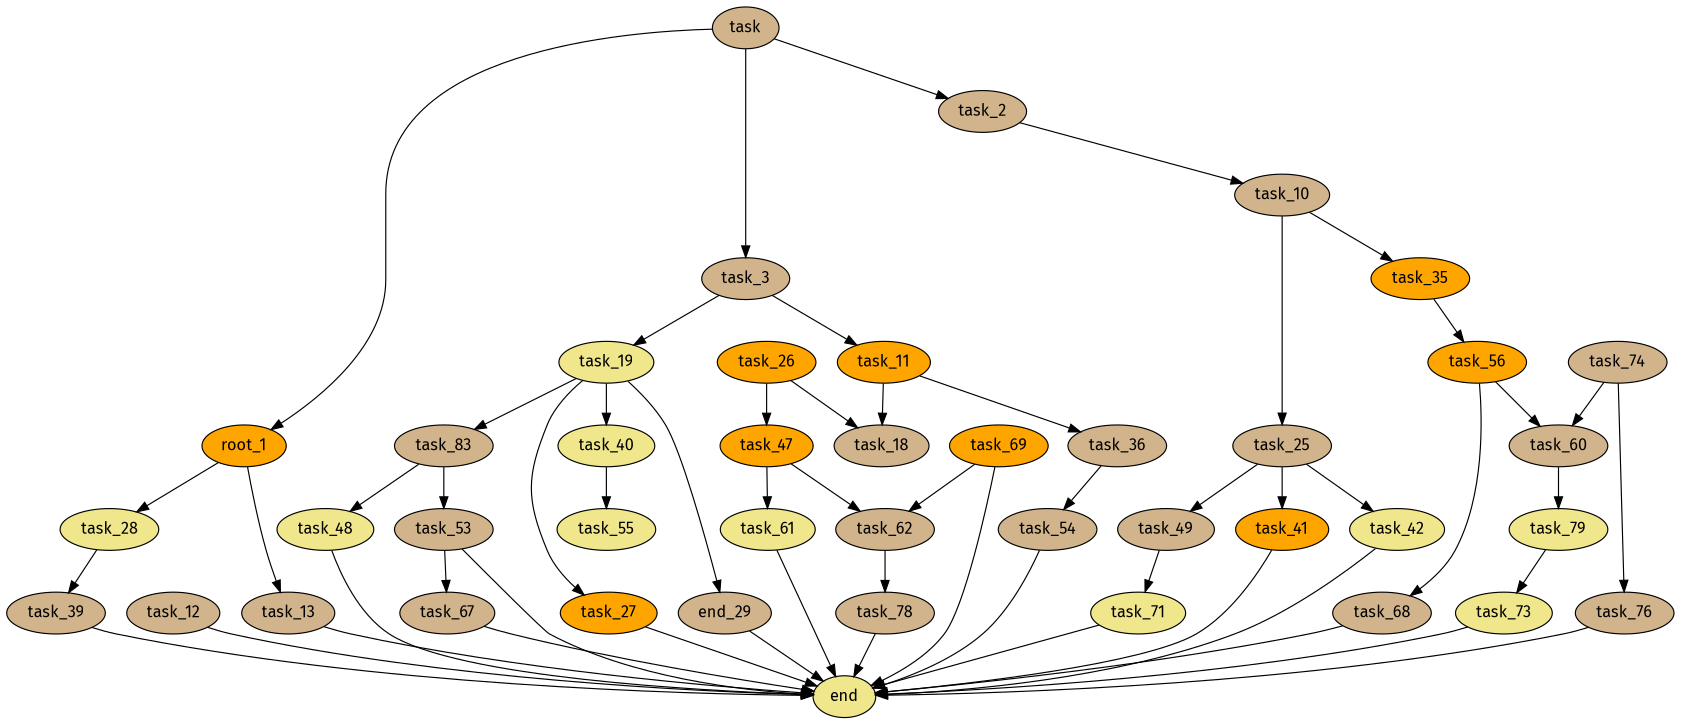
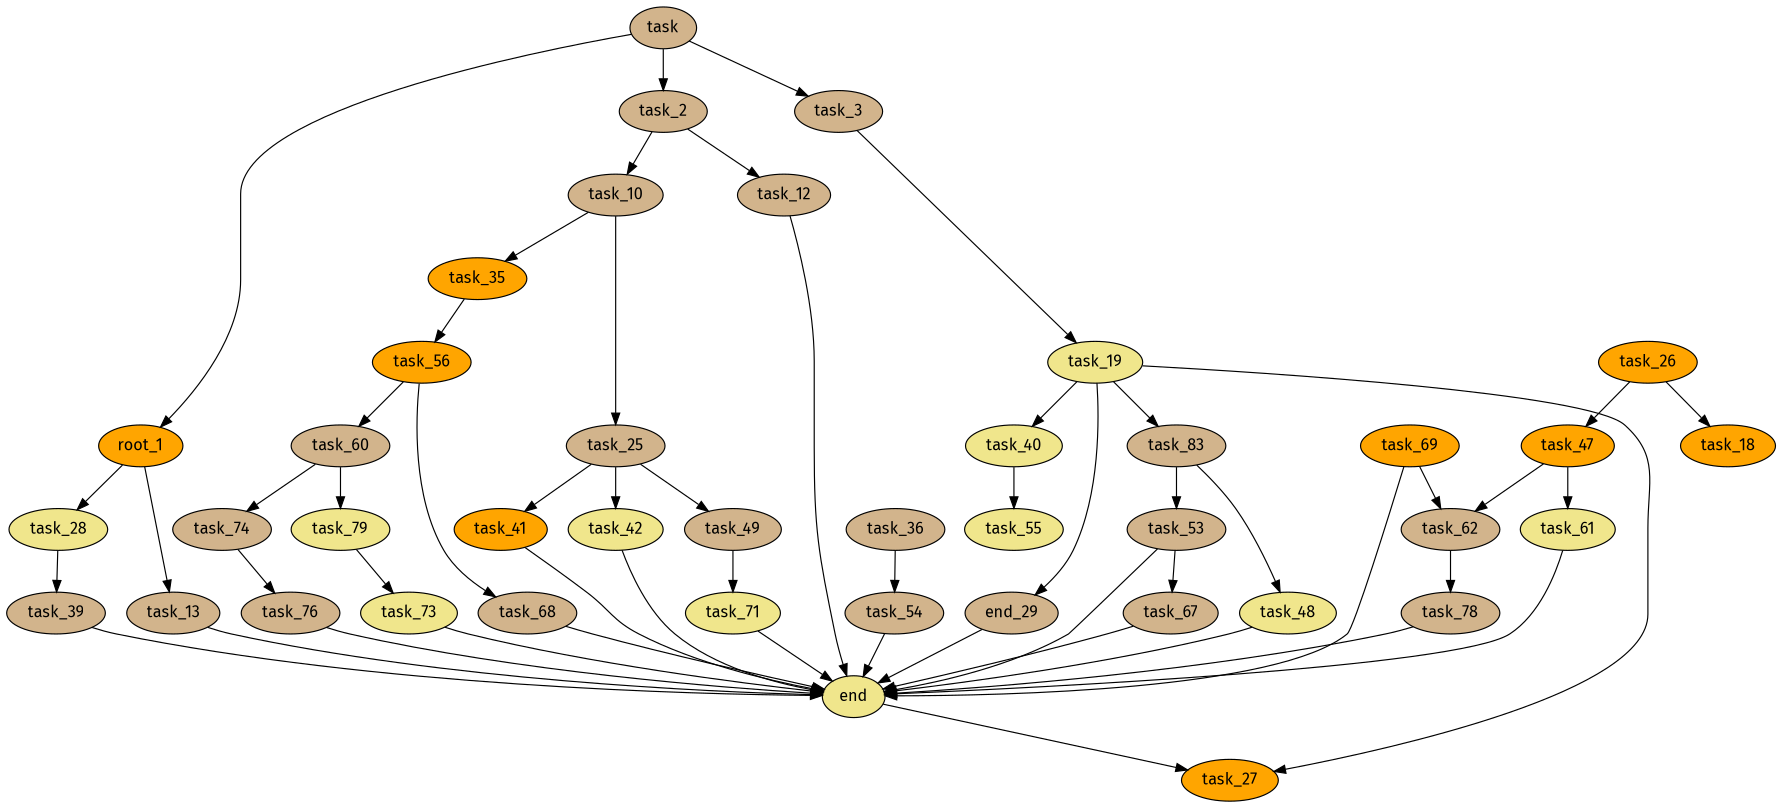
edge "task_2" -> "task_12": added
node "task_11": removed
edge "task_74" -> "task_60": reversed
node "task_18": fillcolor tan -> orange
edge "task_27" -> "end": reversed
